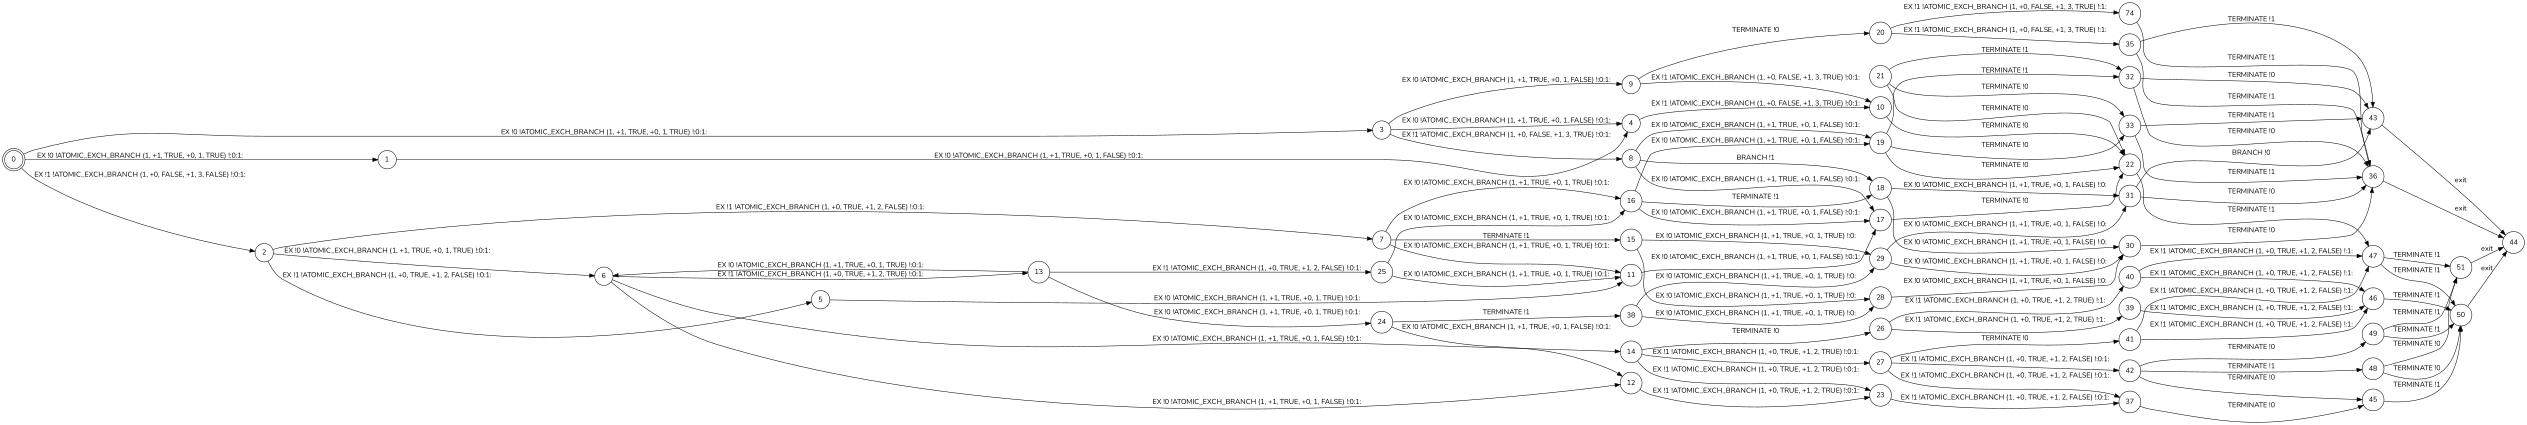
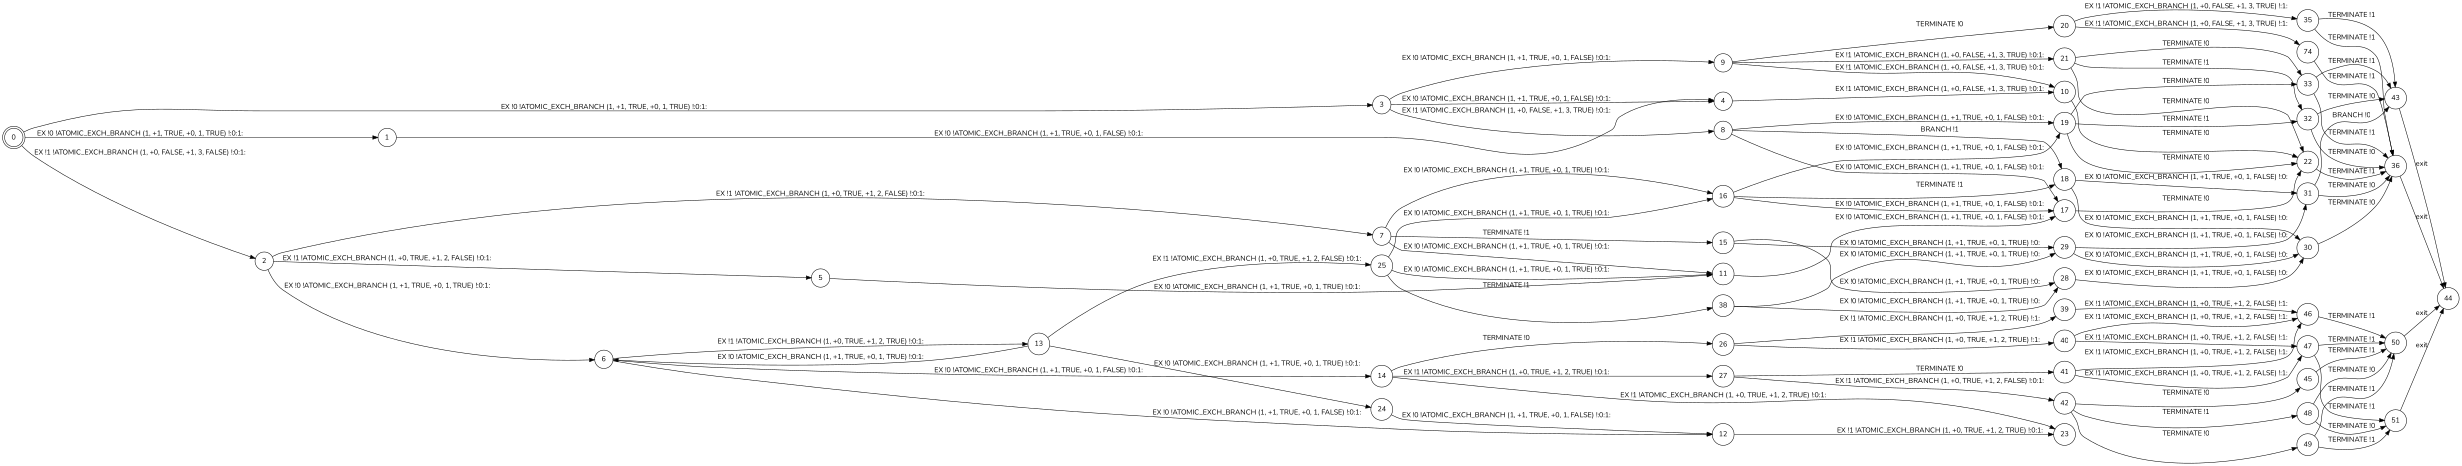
edge "9" -> "21": added, label "EX !1 !ATOMIC_EXCH_BRANCH (1, +0, FALSE, +1, 3, TRUE) !:0:1:"
edge "22" -> "47": now "22" -> "36"
edge "24" -> "38": now "25" -> "38"
node "37": removed
